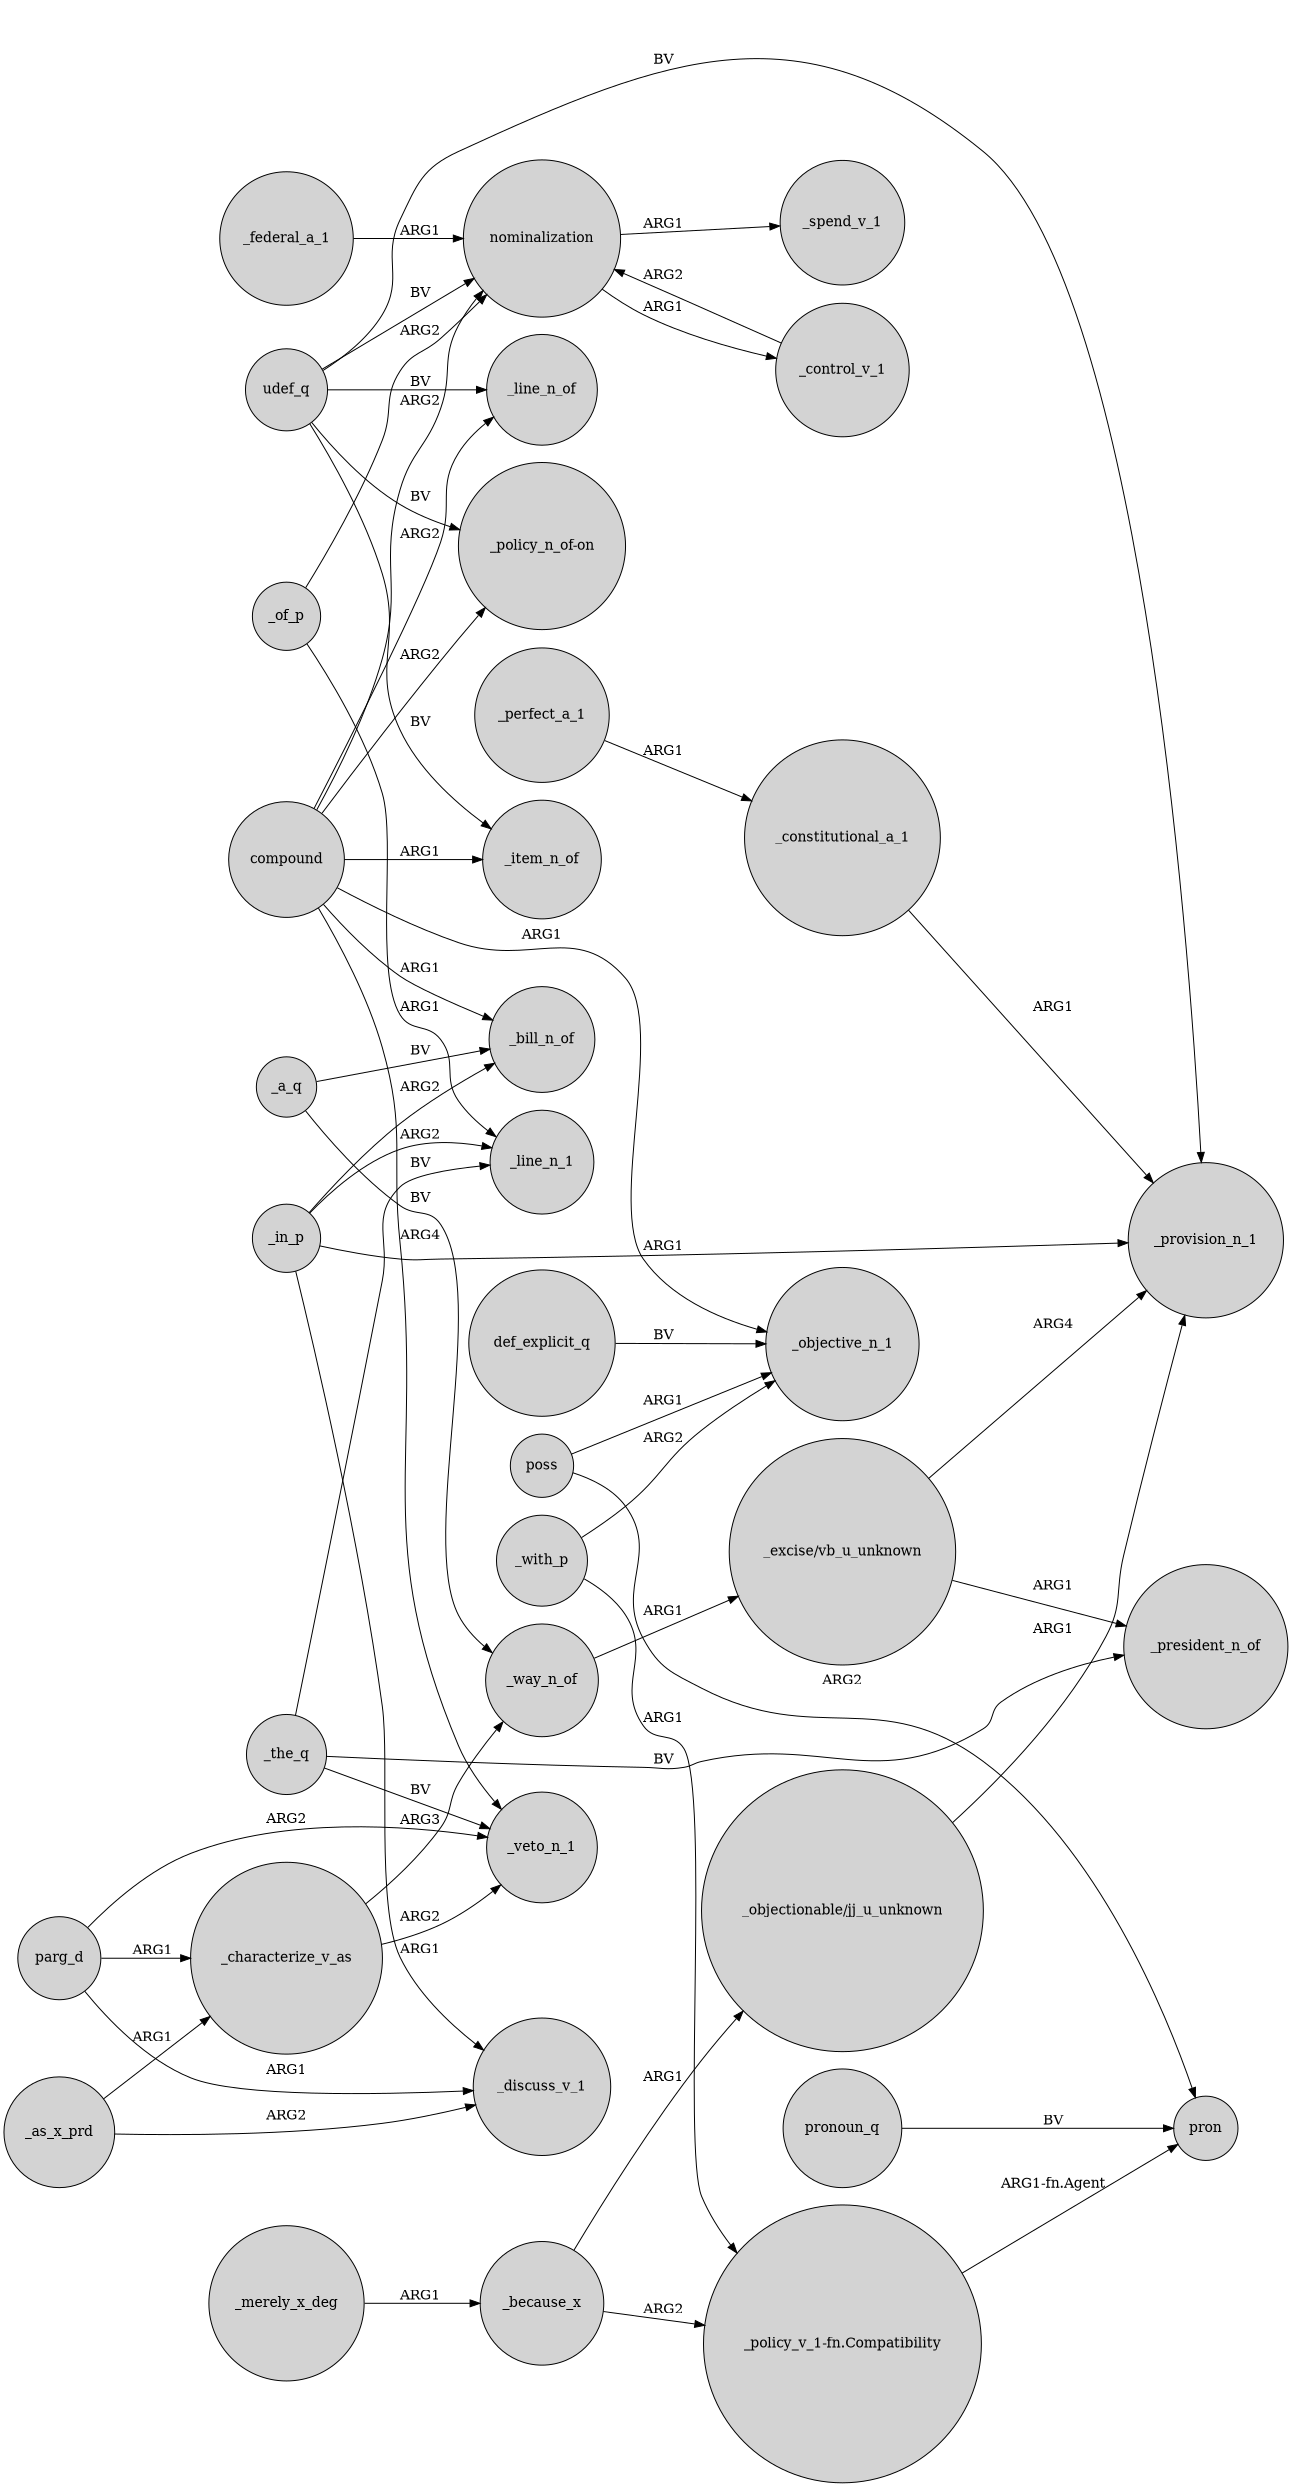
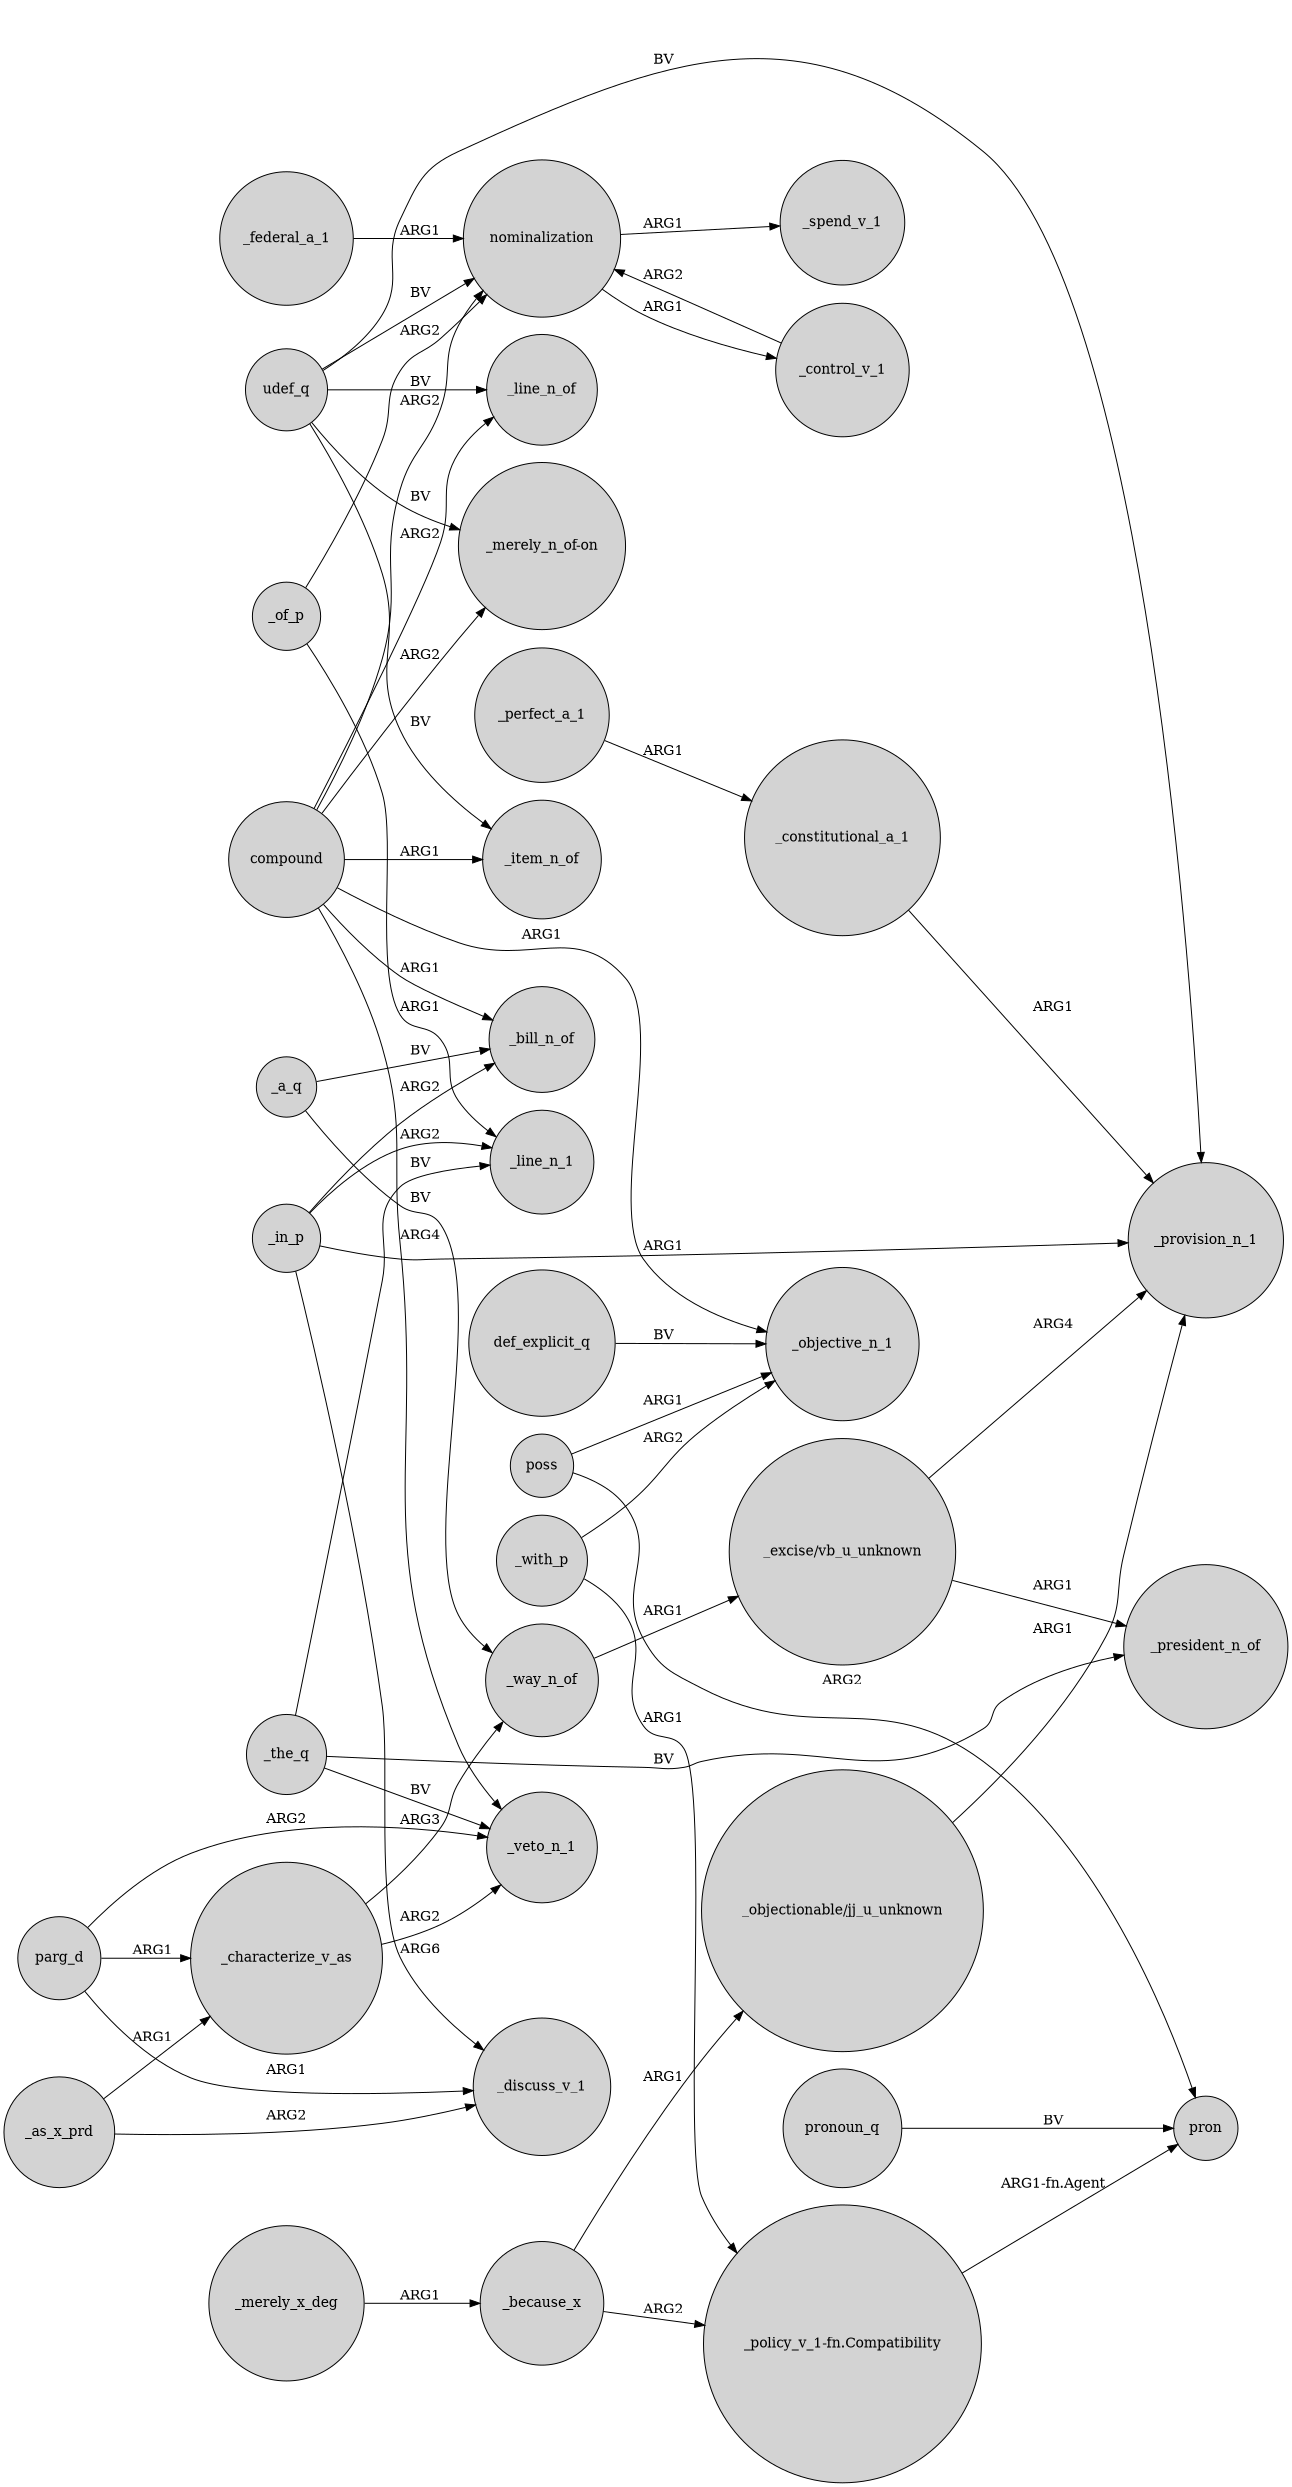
node "_policy_n_of-on": label "_policy_n_of-on" -> "_merely_n_of-on"
edge "_in_p" -> "_discuss_v_1": label "ARG1" -> "ARG6"
